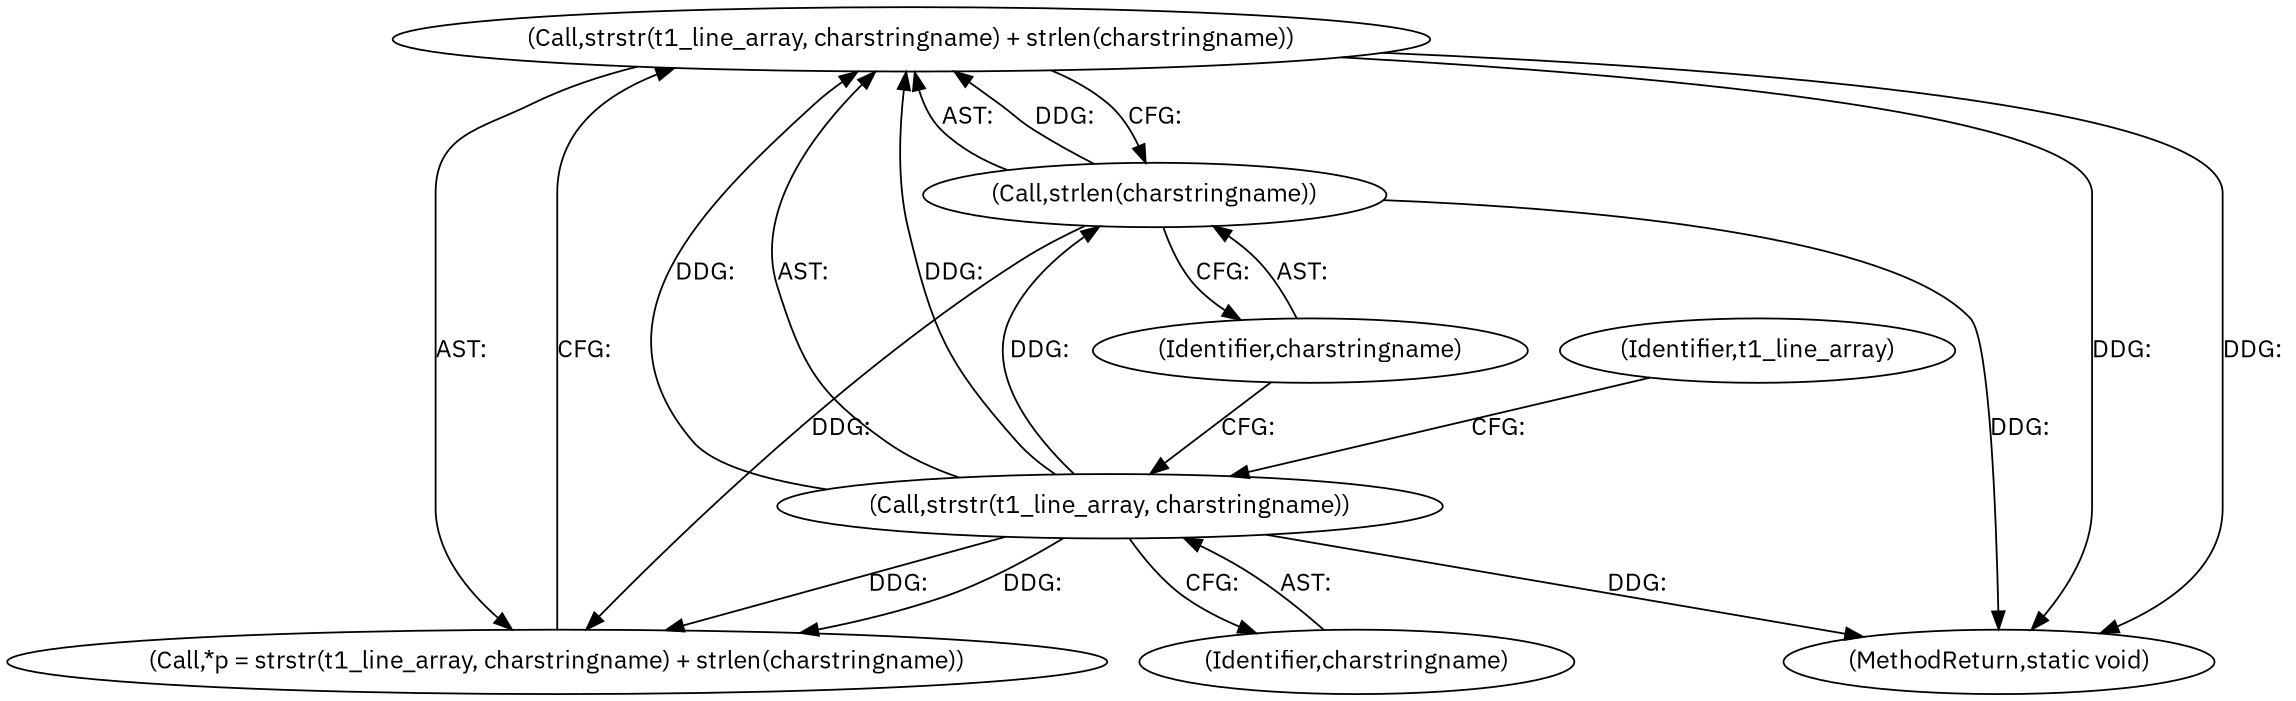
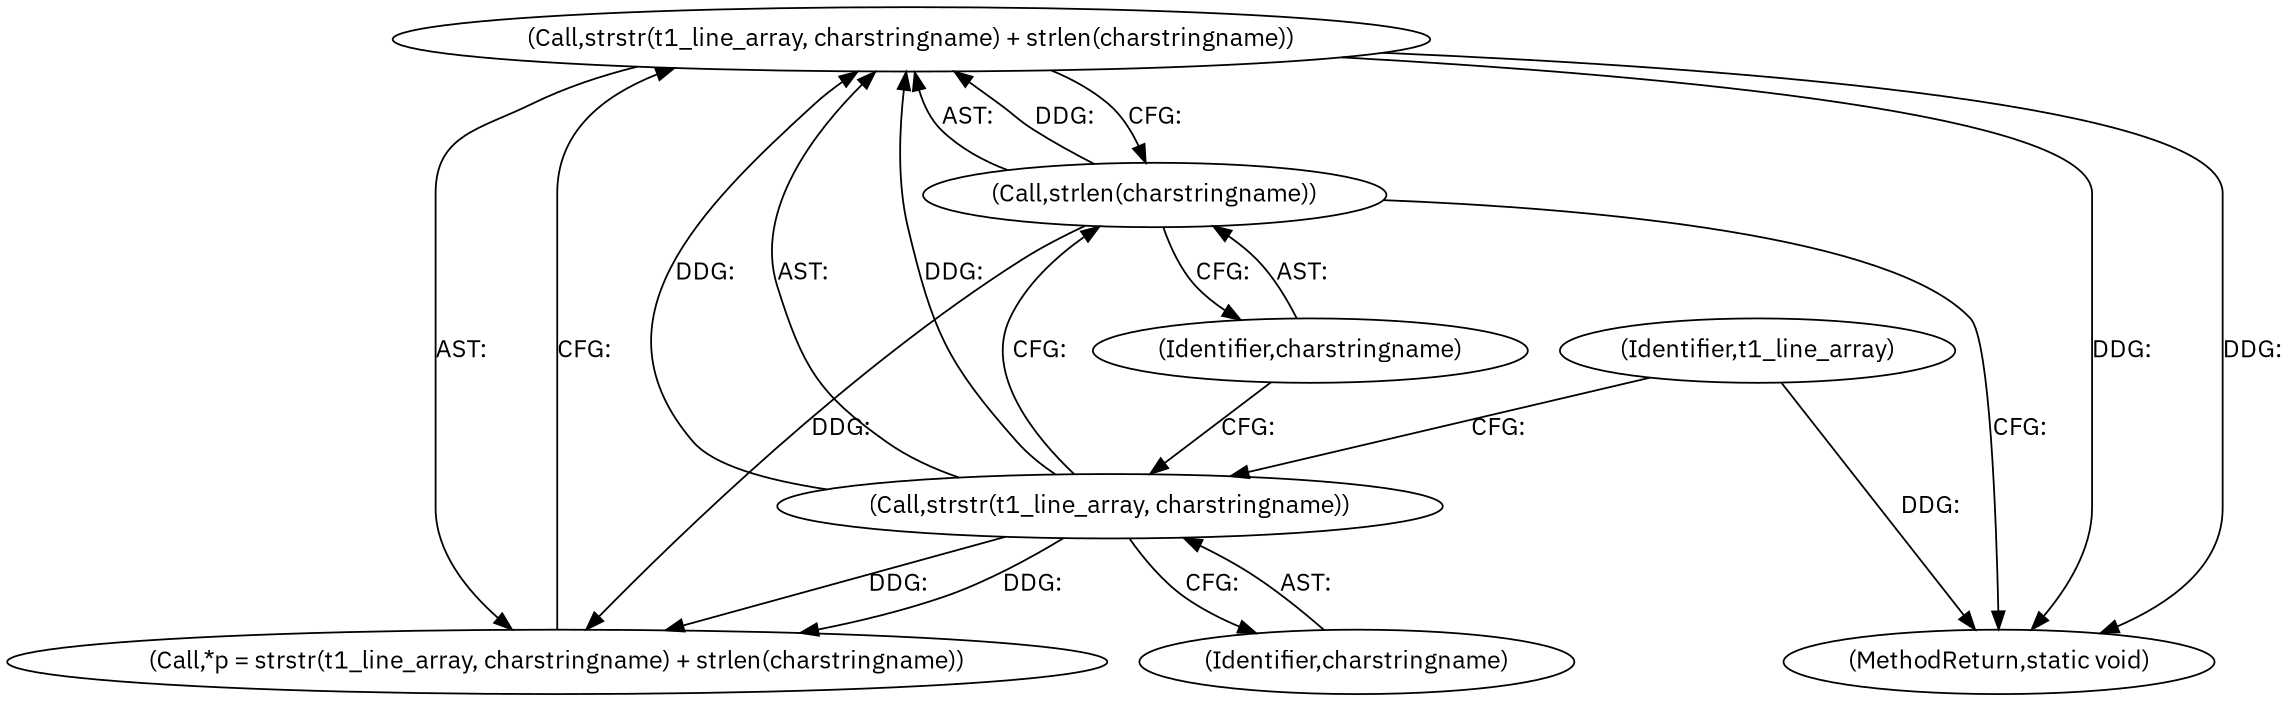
edge "(Call,strstr(t1_line_array, charstringname))" -> "(Call,strlen(charstringname))": label "DDG: " -> "CFG: "
edge "(Call,strlen(charstringname))" -> "(MethodReturn,static void)": label "DDG: " -> "CFG: "
edge "(Call,strstr(t1_line_array, charstringname))" -> "(MethodReturn,static void)": now "(Identifier,t1_line_array)" -> "(MethodReturn,static void)"
